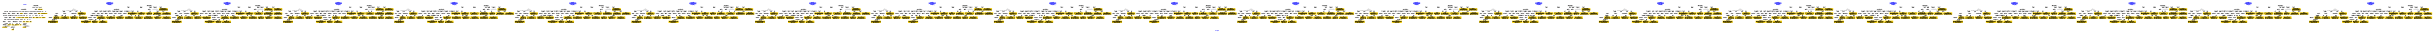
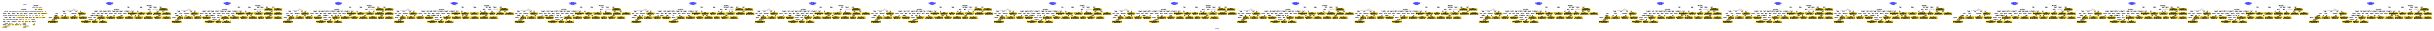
edge "Nationality" -> "E48_Place_Name1": now "E53_Place1" -> "E48_Place_Name1"
